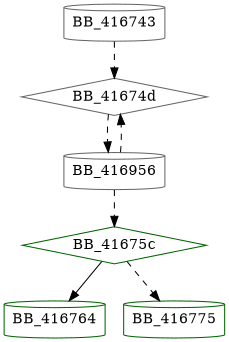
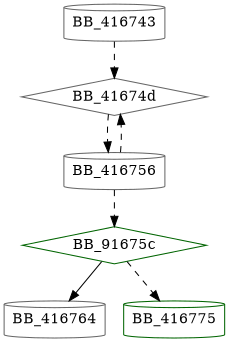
node "BB_416956": label "BB_416956" -> "BB_416756"
node "BB_41675c": label "BB_41675c" -> "BB_91675c"
node "BB_416764": color darkgreen -> gray40
